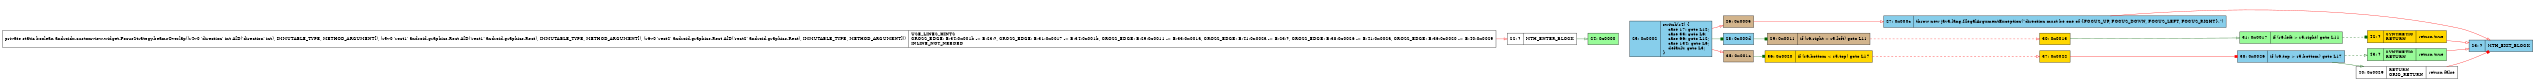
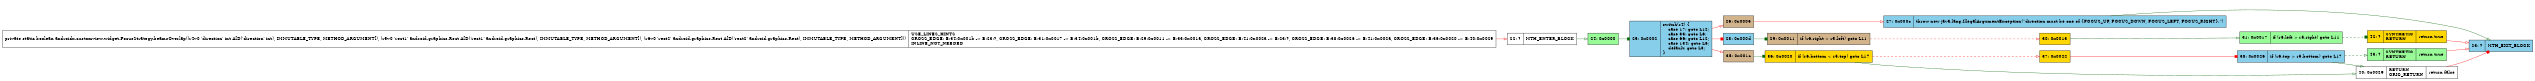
edge "27: 0x000c" -> "23: ?": color red -> darkgreen
edge "24: 0x0000" -> "25: 0x0002": added
edge "25: 0x0002" -> "28: 0x000d": color darkgreen -> red
edge "36: 0x0020" -> "40: 0x0029": added
